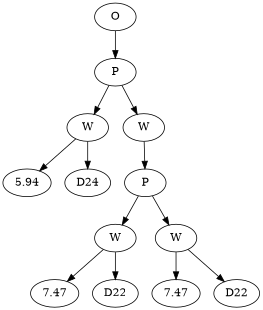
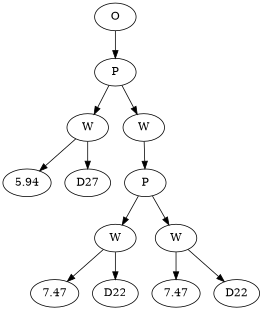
node "D24": label "D24" -> "D27"
